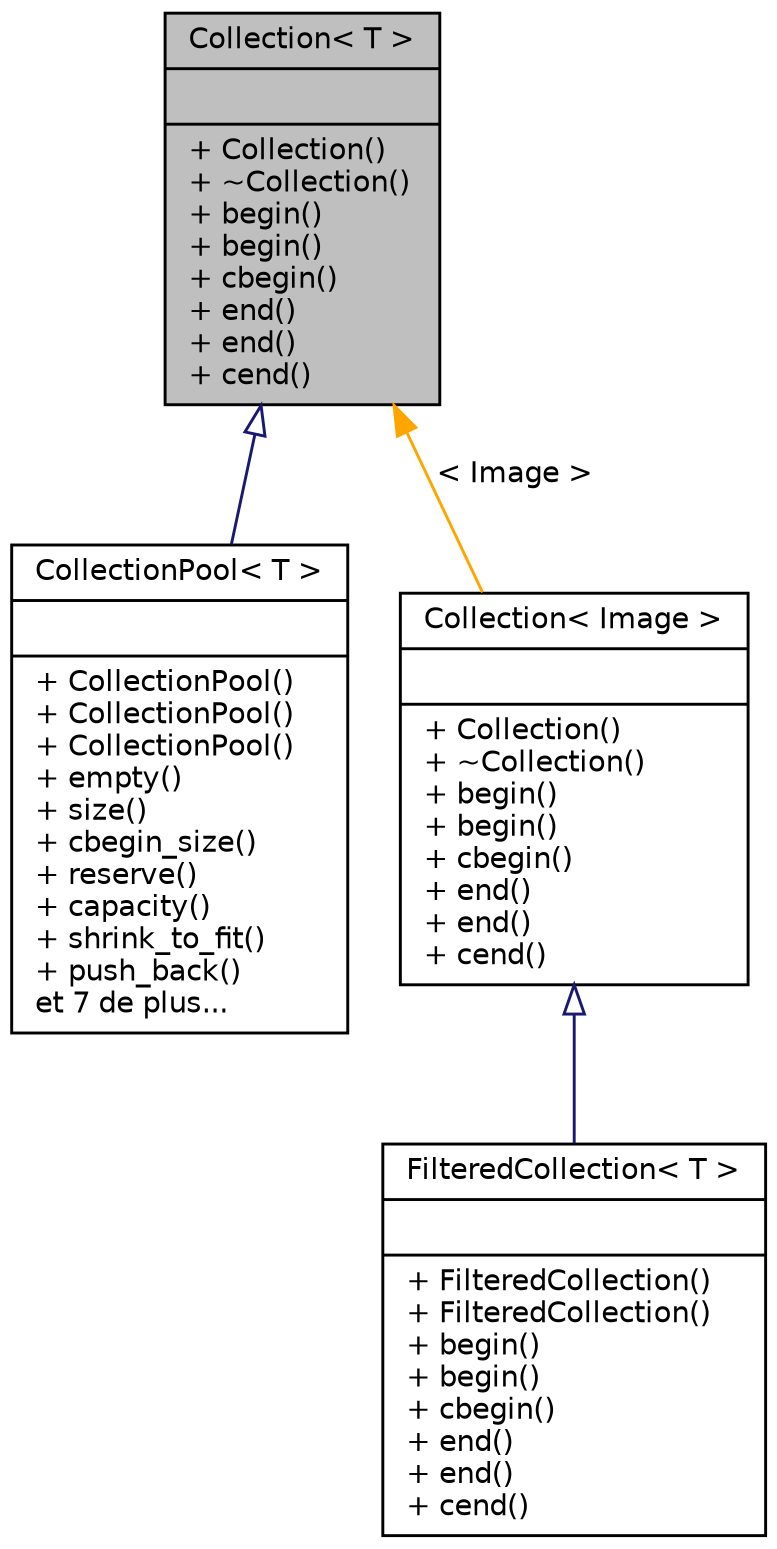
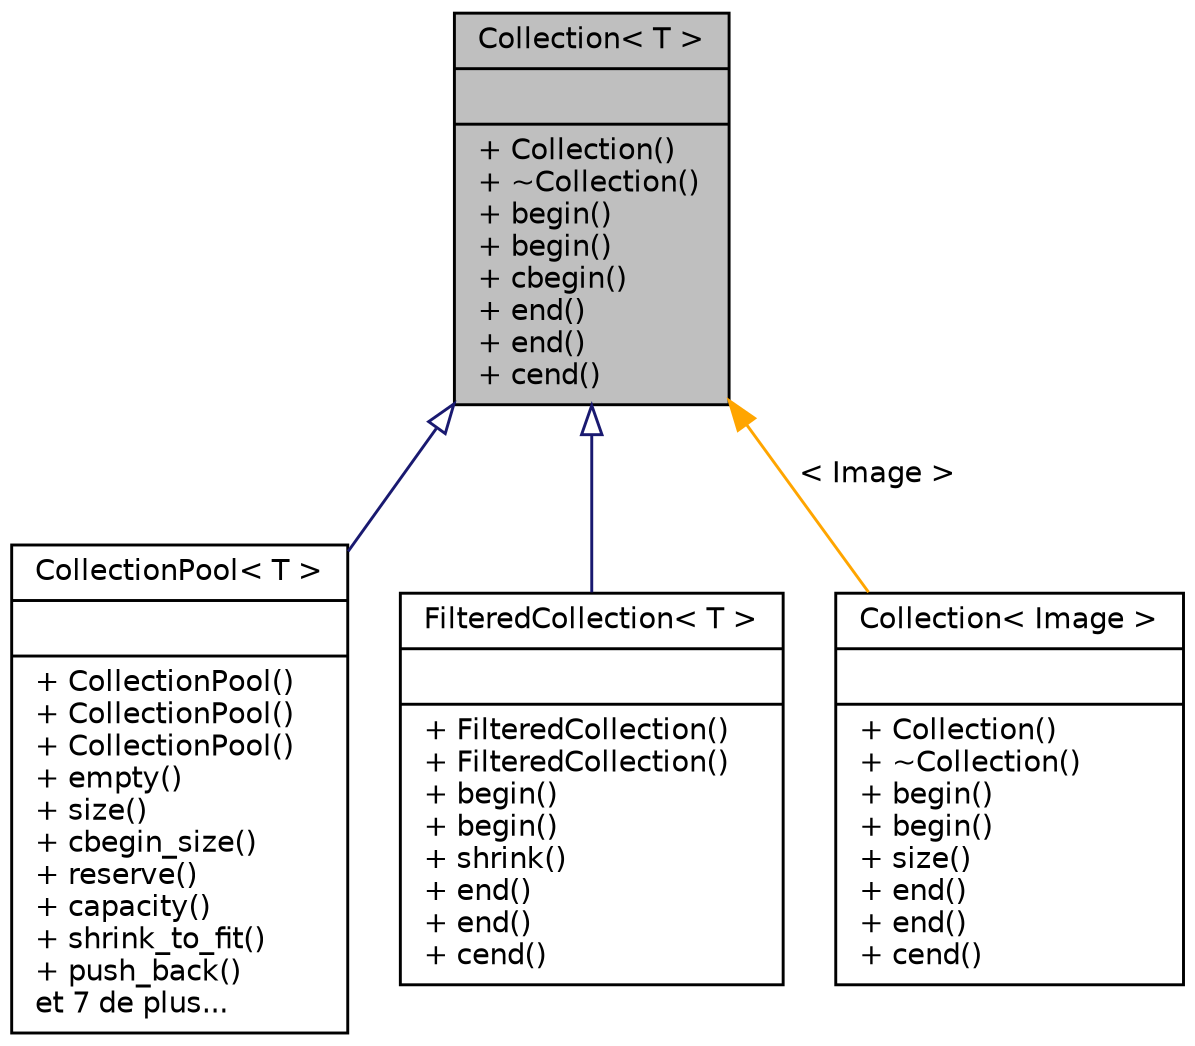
node "Collection< Image >": text "+ cbegin()" -> "+ size()"
edge "FilteredCollection< T >" -> "Collection< Image >": now "FilteredCollection< T >" -> "Collection< T >"
node "FilteredCollection< T >": text "+ cbegin()" -> "+ shrink()"
